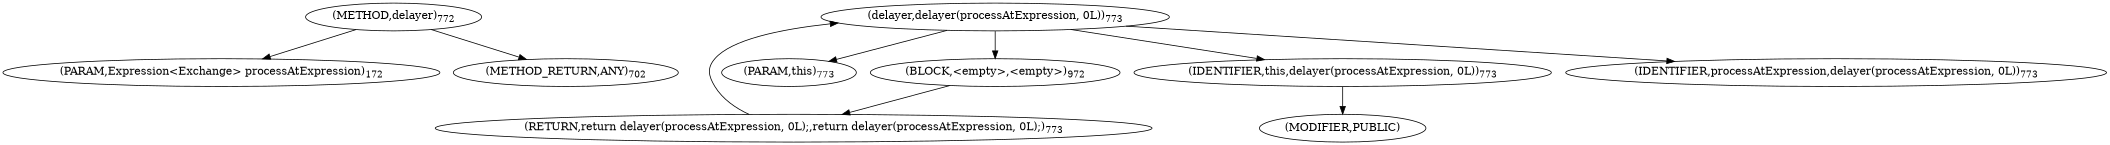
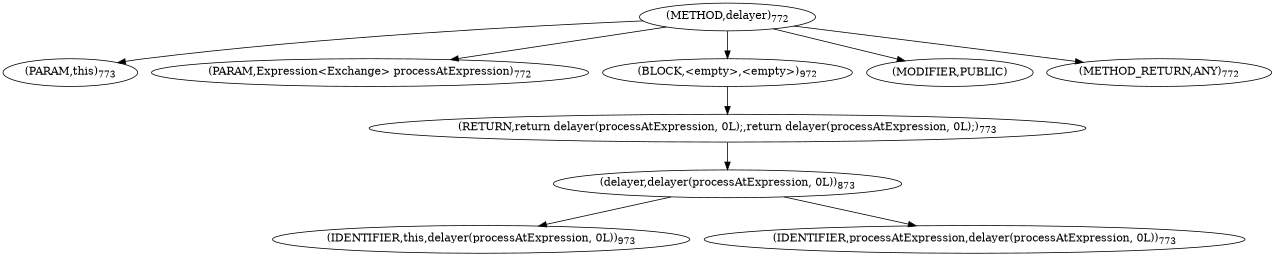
node "(delayer,delayer(processAtExpression, 0L))": text "773" -> "873"
edge "(delayer,delayer(processAtExpression, 0L))" -> "(BLOCK,<empty>,<empty>)": now "(METHOD,delayer)" -> "(BLOCK,<empty>,<empty>)"
edge "(delayer,delayer(processAtExpression, 0L))" -> "(PARAM,this)": now "(METHOD,delayer)" -> "(PARAM,this)"
node "(PARAM,Expression<Exchange> processAtExpression)": text "172" -> "772"
node "(METHOD_RETURN,ANY)": text "702" -> "772"
node "(IDENTIFIER,this,delayer(processAtExpression, 0L))": text "773" -> "973"
edge "(IDENTIFIER,this,delayer(processAtExpression, 0L))" -> "(MODIFIER,PUBLIC)": now "(METHOD,delayer)" -> "(MODIFIER,PUBLIC)"
